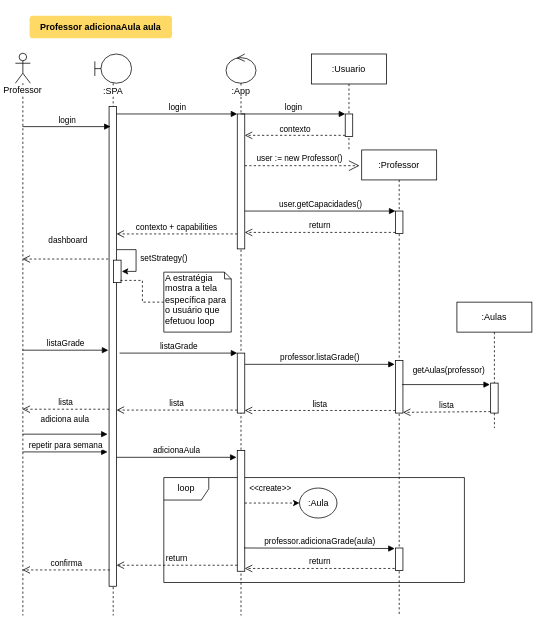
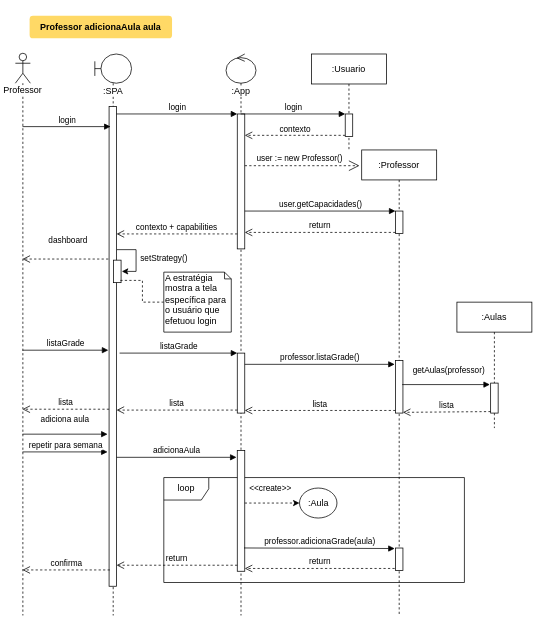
node "A estratégia mostra a tela específica para o usuário que efetuou loop": label "A estratégia mostra a tela específica para o usuário que efetuou loop" -> "A estratégia mostra a tela específica para o usuário que efetuou login"
